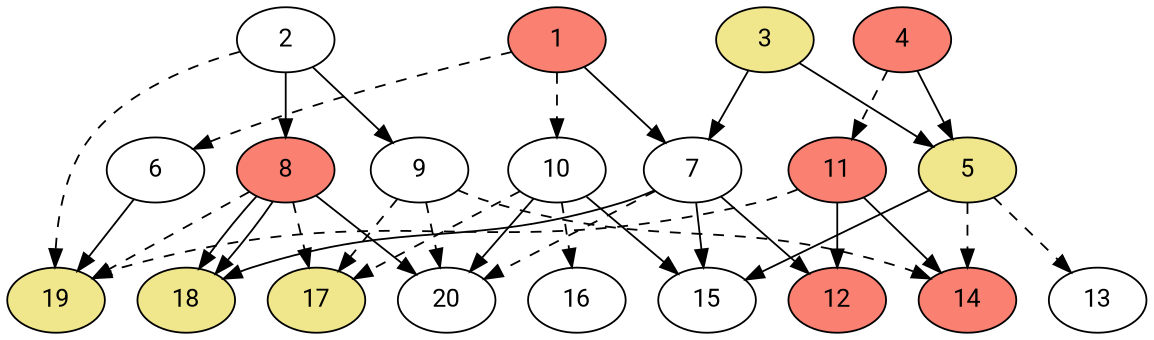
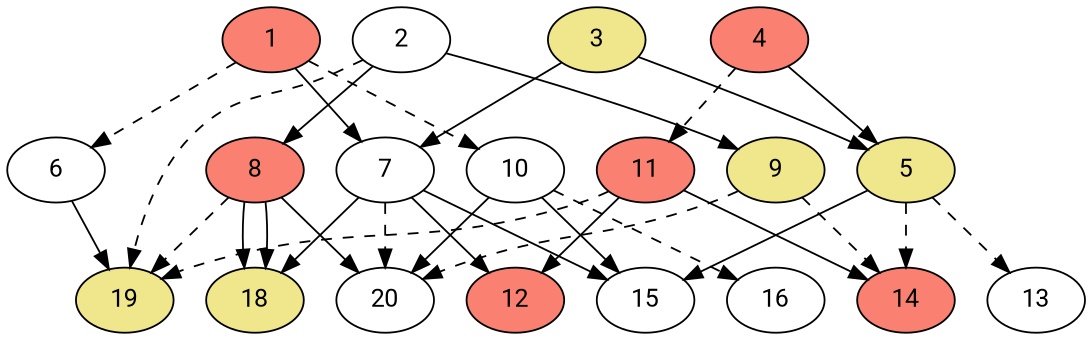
node "9": fillcolor white -> khaki
node "17": removed
